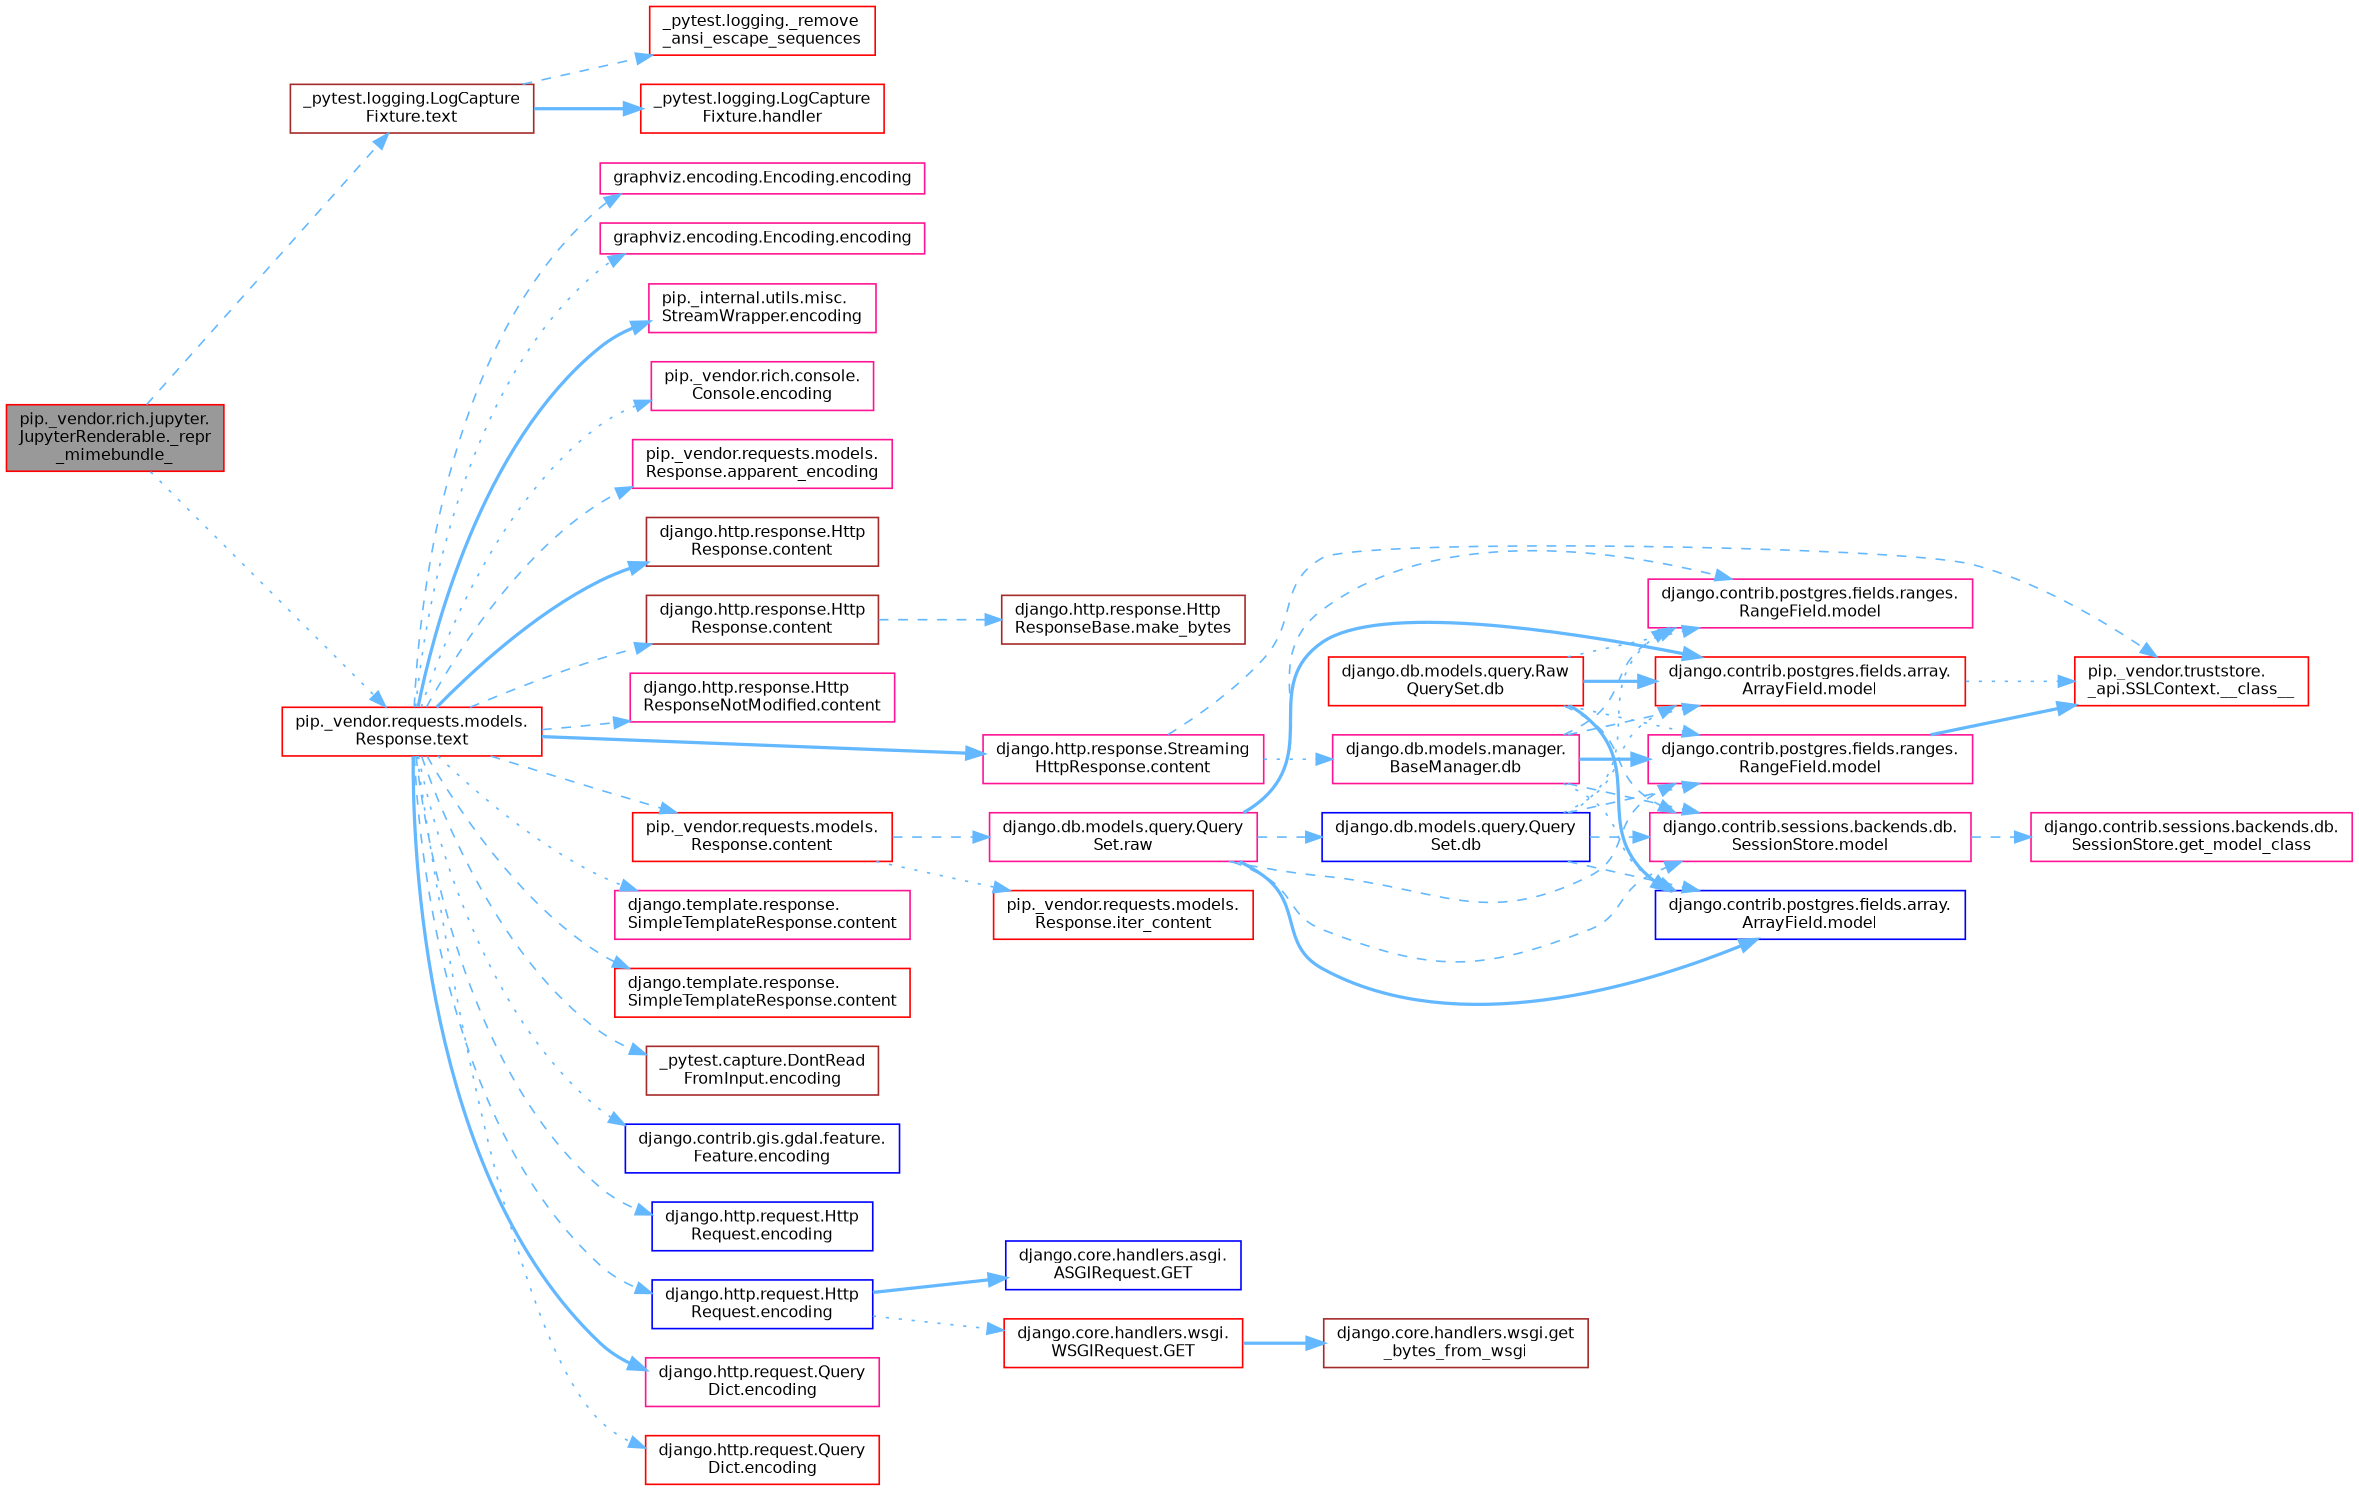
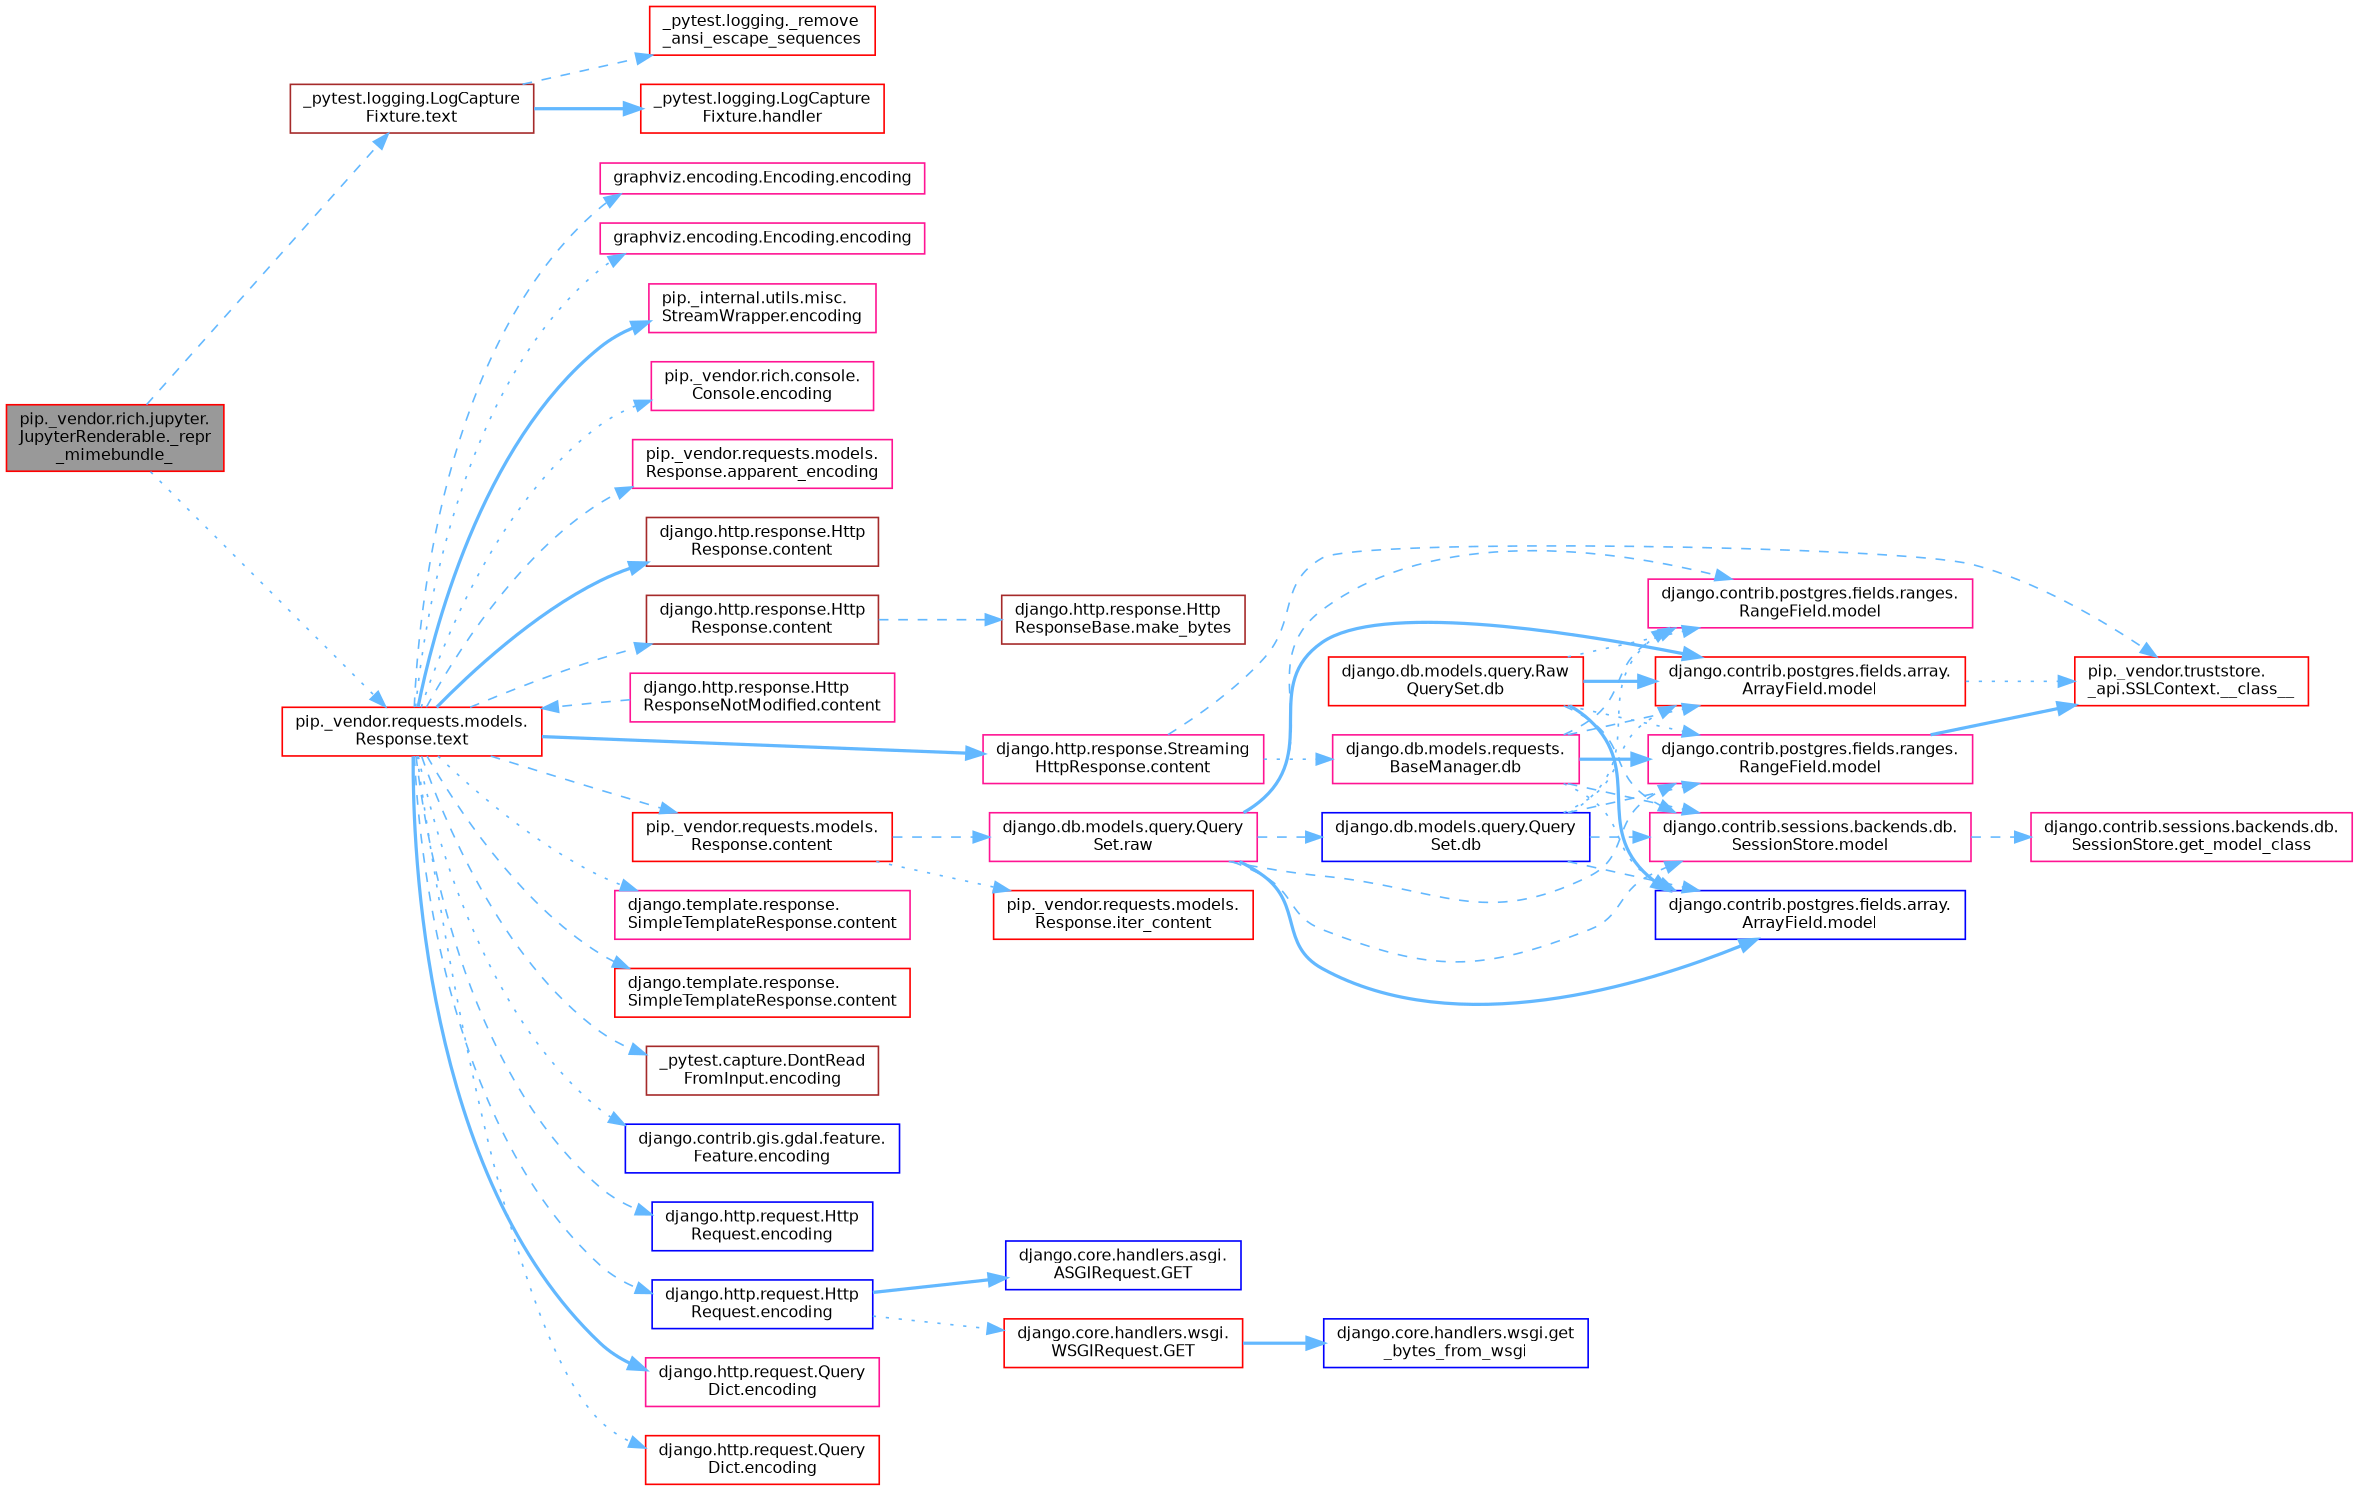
edge "pip._vendor.requests.models. Response.text" -> "django.http.response.Http ResponseNotModified.content": reversed
node "django.db.models.manager. BaseManager.db": label "django.db.models.manager. BaseManager.db" -> "django.db.models.requests. BaseManager.db"
node "django.core.handlers.wsgi.get _bytes_from_wsgi": color brown -> blue
